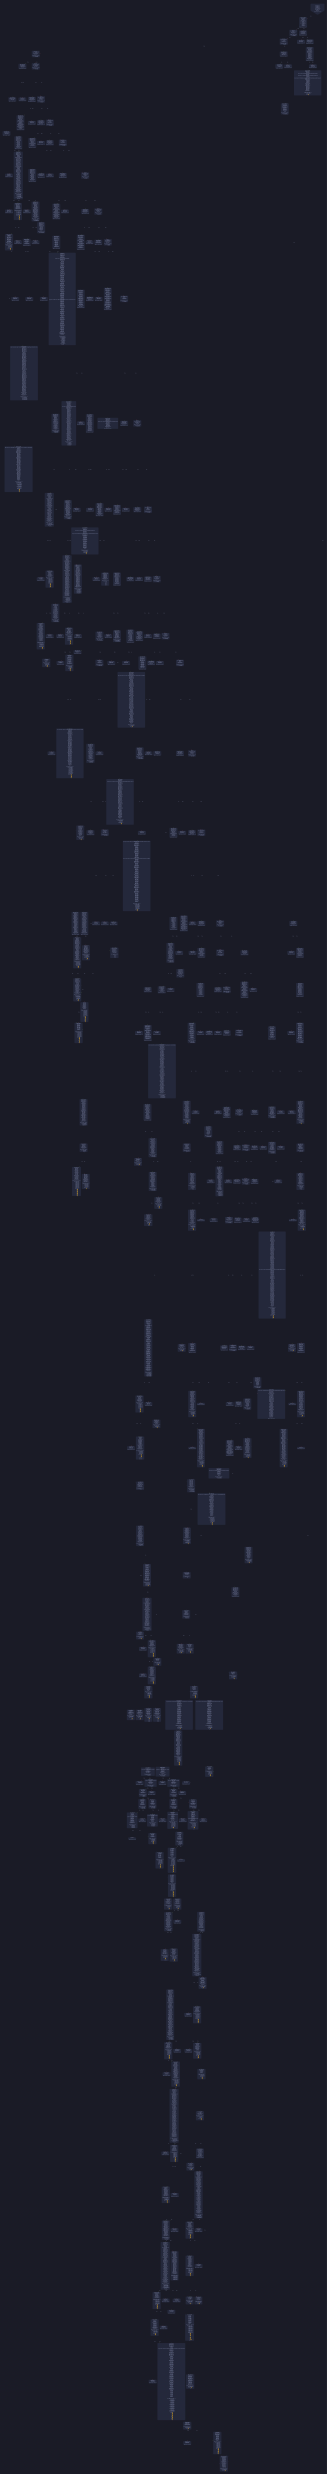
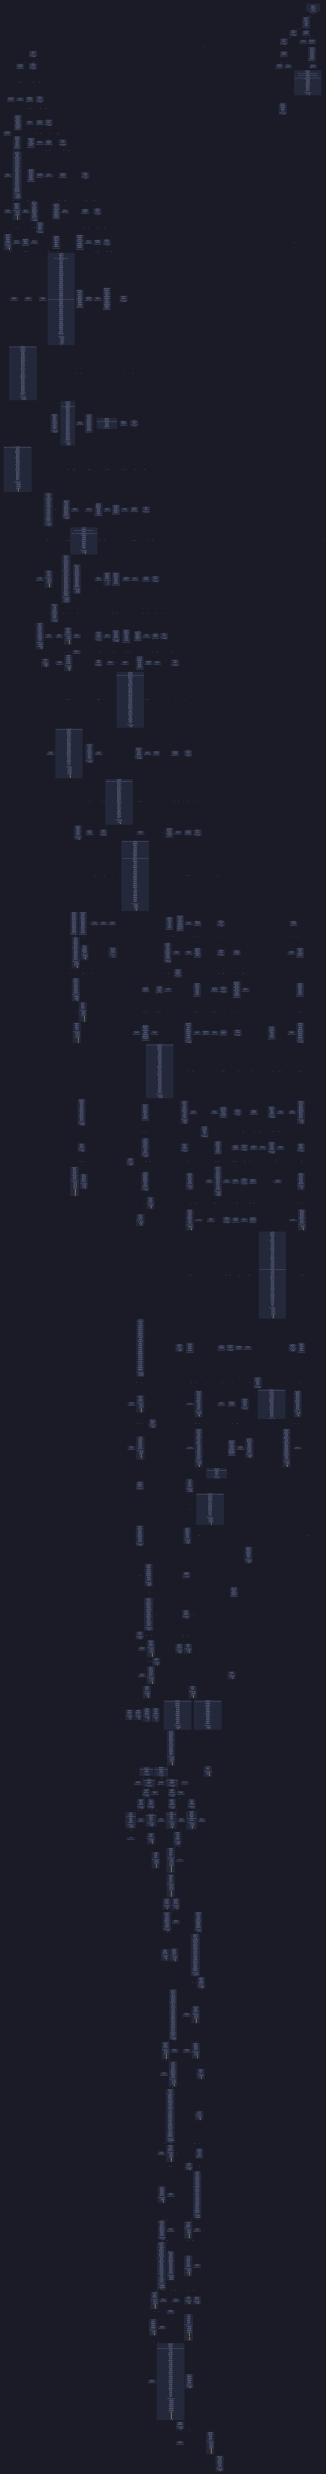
node "[06b2] INVALID Stack size req: 0, sizeΔ: 0": removed
